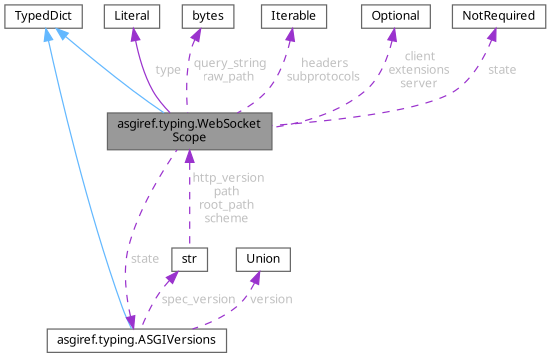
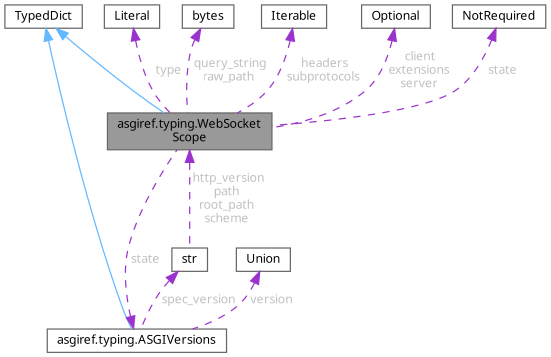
edge "asgiref.typing.WebSocket Scope" -> "Literal": style solid -> dashed
